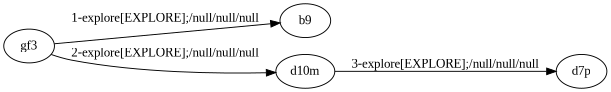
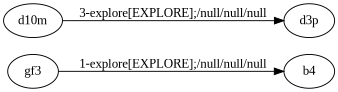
node "b9": label "b9" -> "b4"
edge "gf3" -> "d10m": removed, label "2-explore[EXPLORE];/null/null/null"
node "d7p": label "d7p" -> "d3p"
